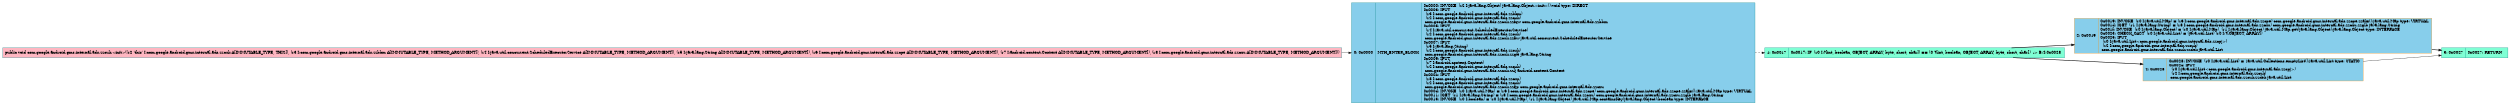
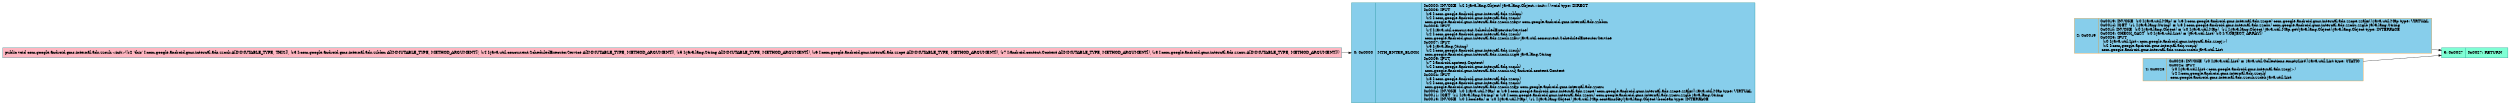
edge "2: 0x0019" -> "3: 0x0027": style bold -> solid
node "1: 0x0017": removed
